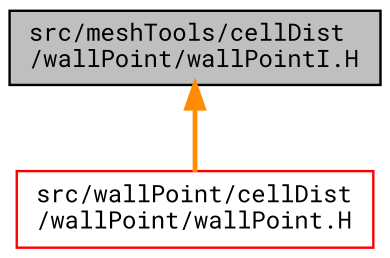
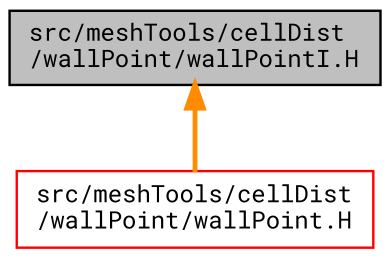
node "src/wallPoint/cellDist /wallPoint/wallPoint.H": label "src/wallPoint/cellDist /wallPoint/wallPoint.H" -> "src/meshTools/cellDist /wallPoint/wallPoint.H"
